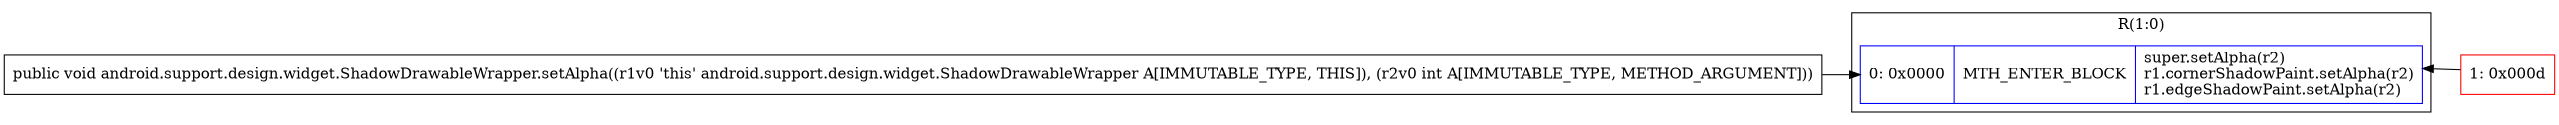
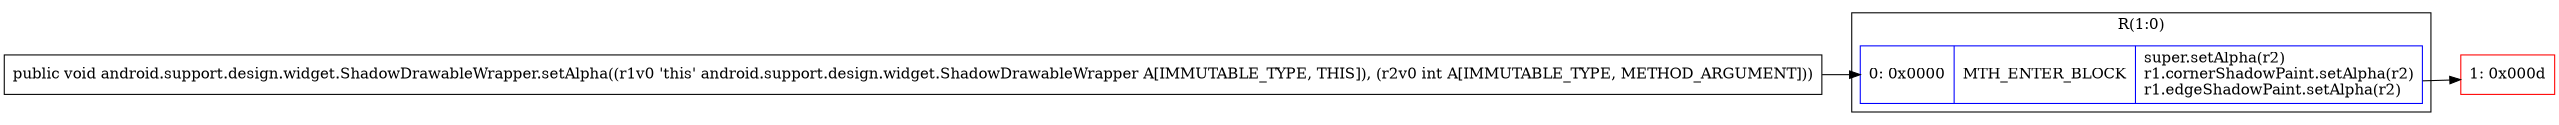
edge "1: 0x000d" -> "0: 0x0000": reversed
